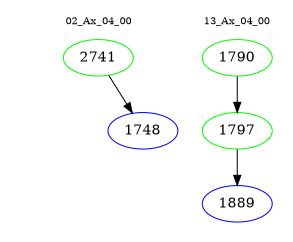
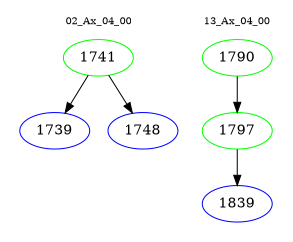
node "2741": label "2741" -> "1741"
node "1739": added
node "1889": label "1889" -> "1839"
